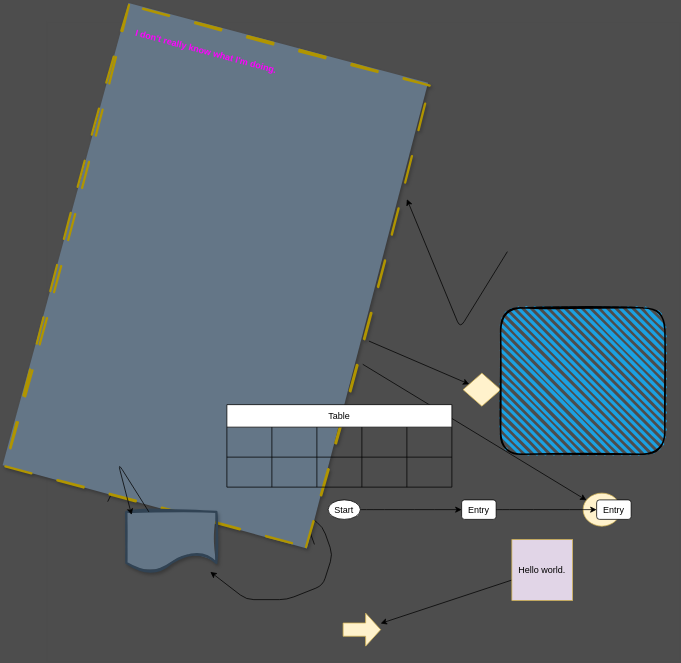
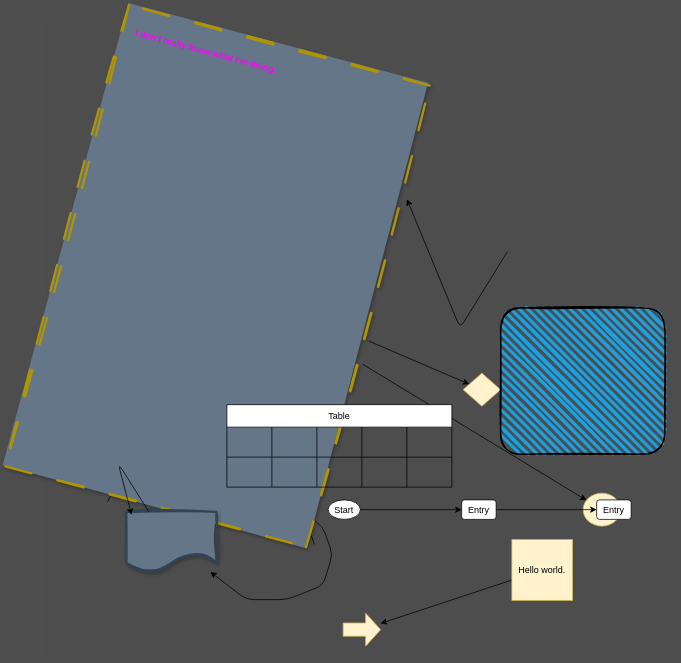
node "Hello world.": fillcolor #e1d5e7 -> #fff2cc
